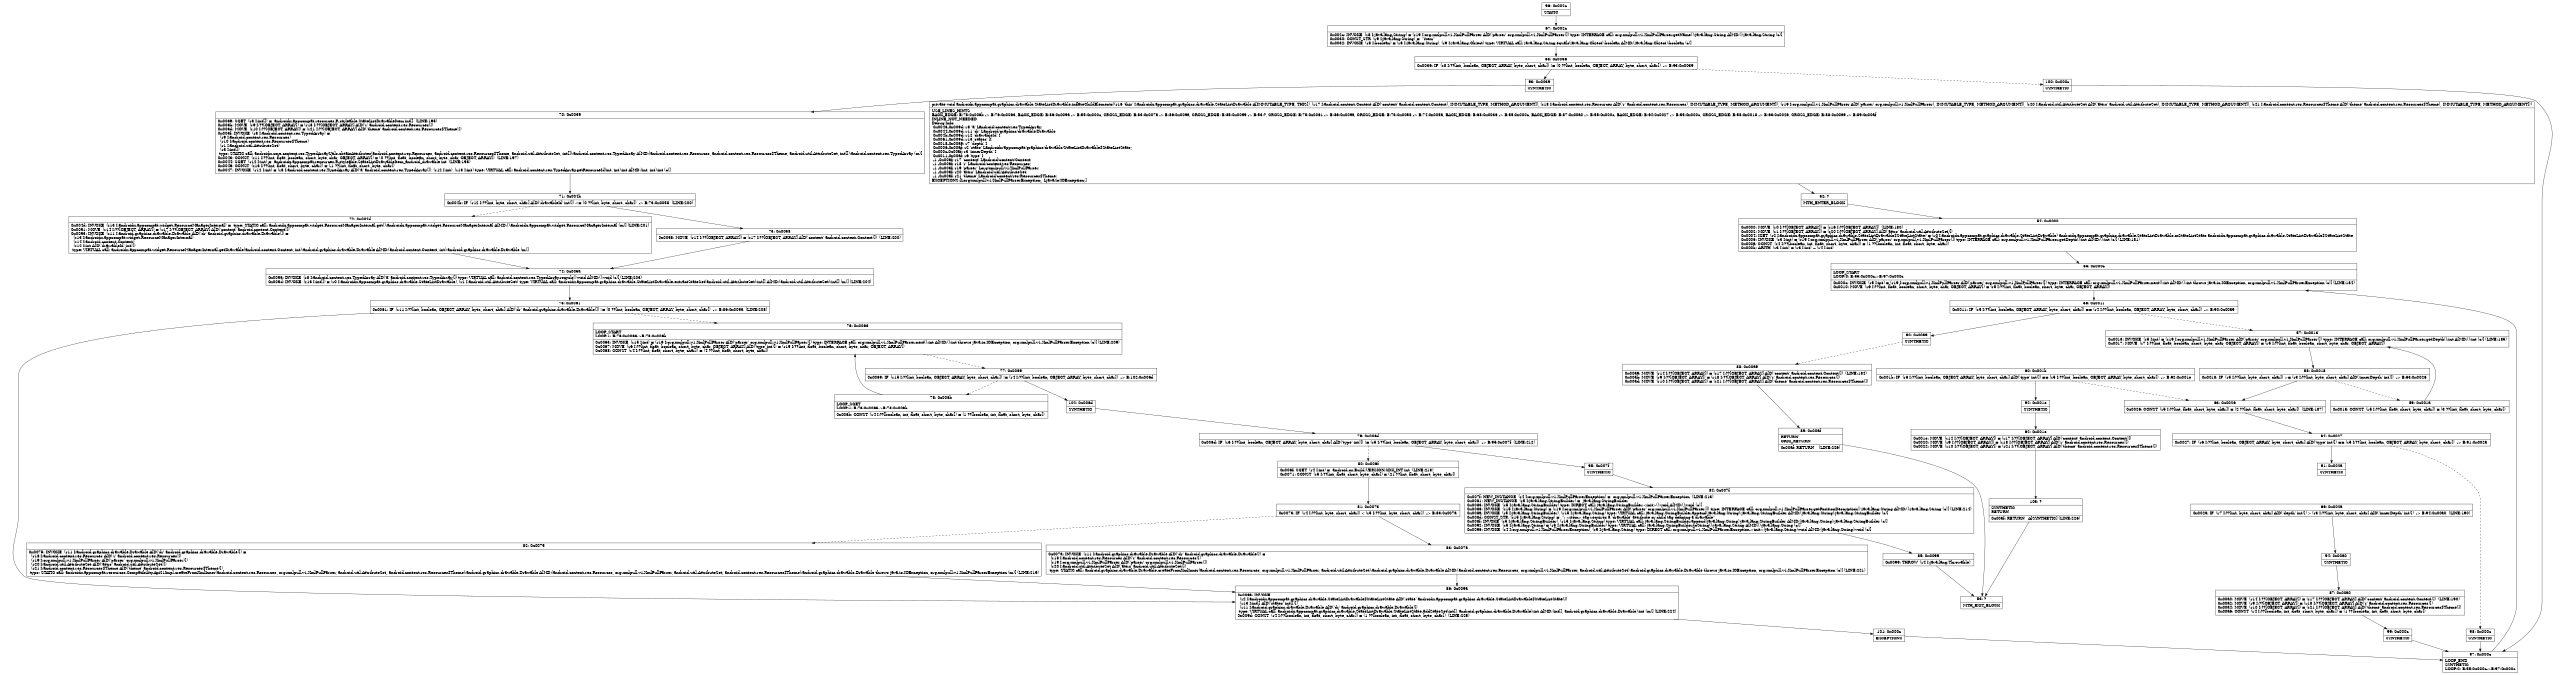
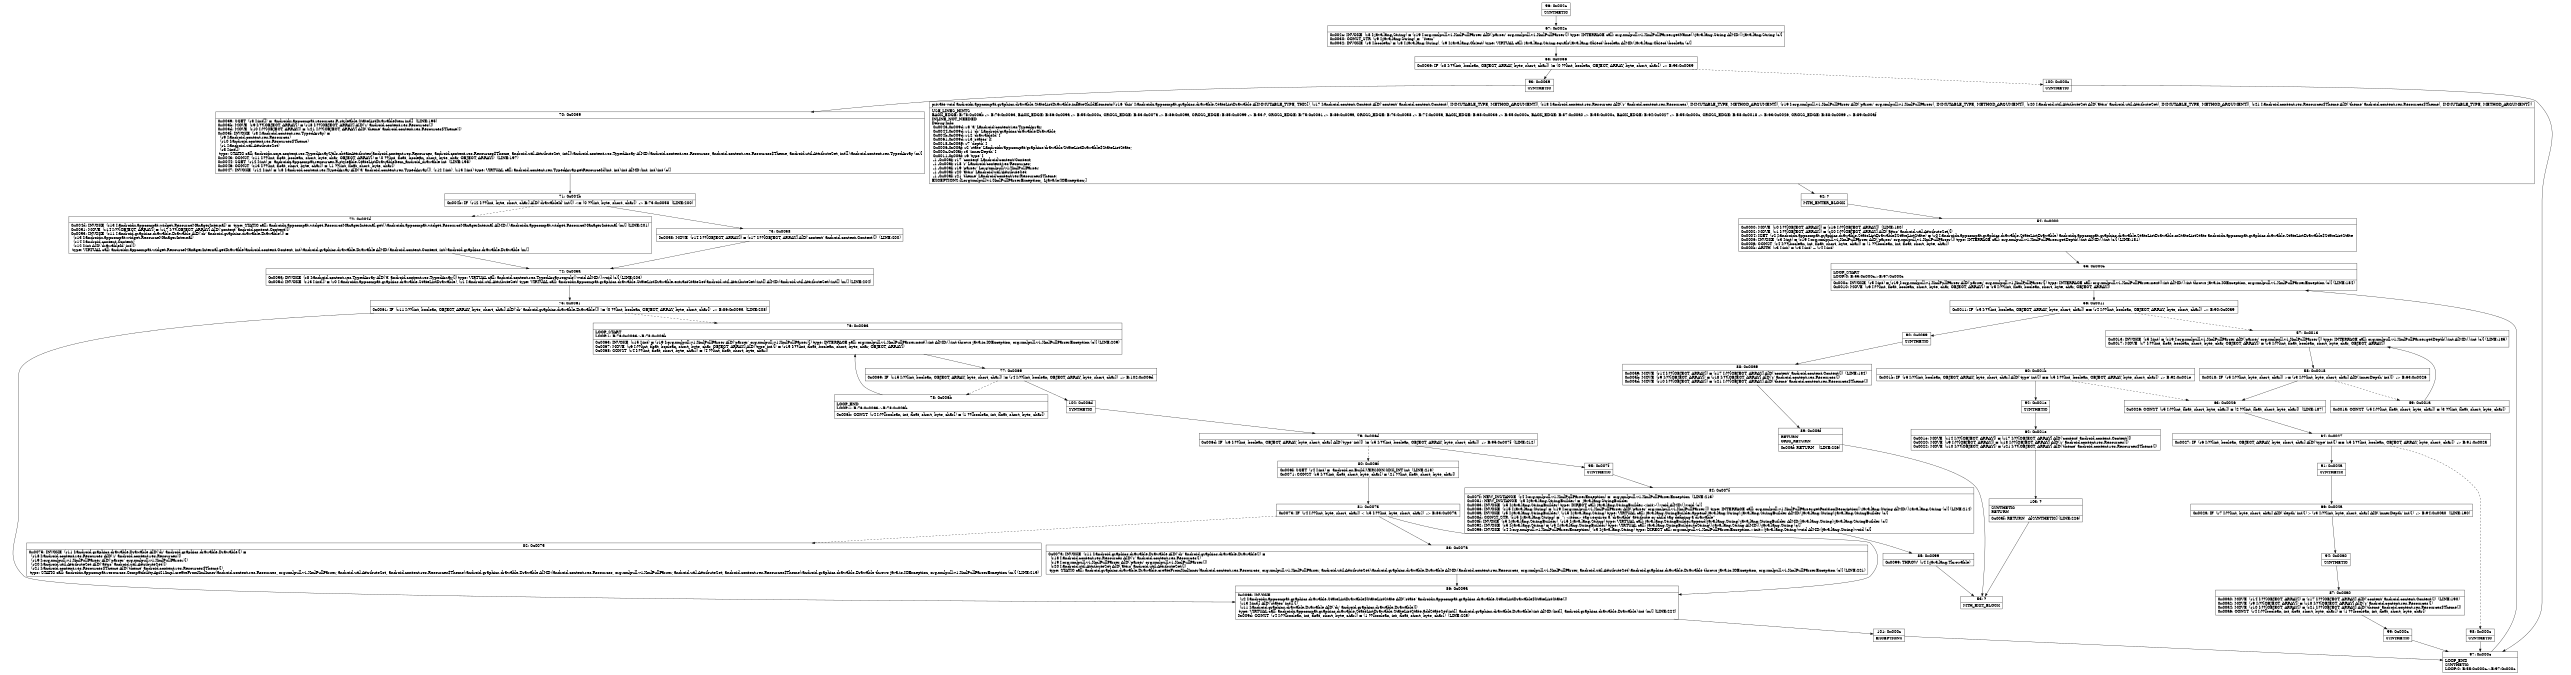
node "96: 0x002c": text "STATIC" -> "SYNTHETIC"
edge "90: 0x00a9" -> "88: 0x00a9": style dashed -> solid
edge "76: 0x0063" -> "77: 0x0069": style dashed -> solid
node "78: 0x006b": text "LOOP_SGET" -> "LOOP_END"
edge "91: 0x002a" -> "66: 0x002a": added
edge "82: 0x0075" -> "86: 0x009a": now "81: 0x0073" -> "86: 0x009a"
